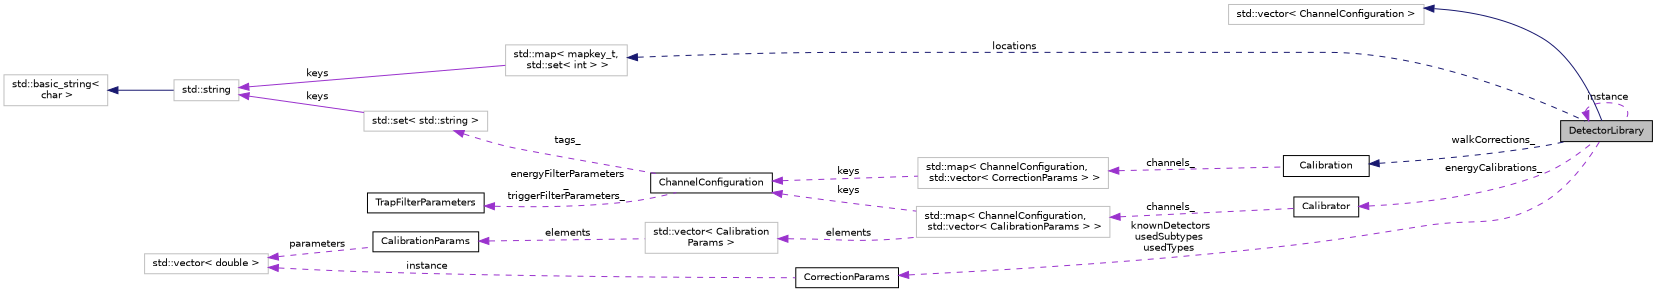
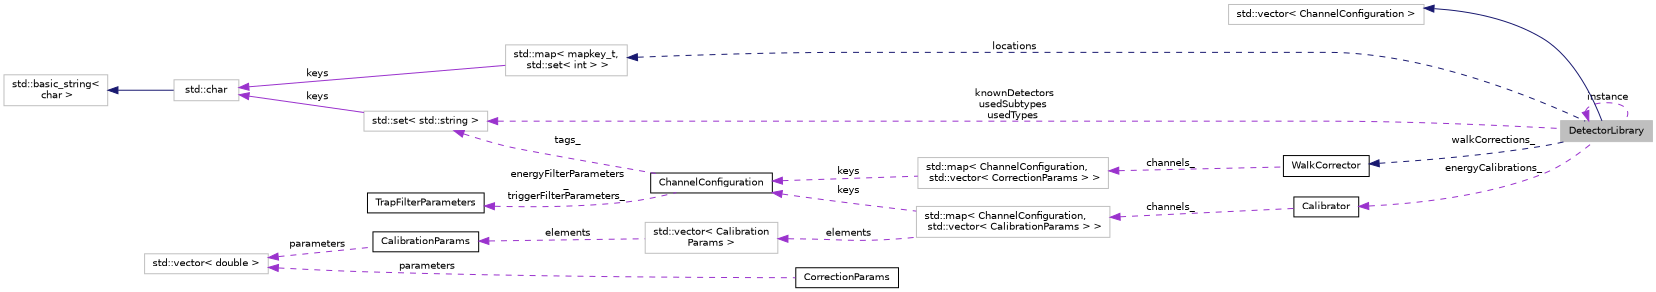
node "std::string": label "std::string" -> "std::char"
node "DetectorLibrary": color black -> grey75
node "Calibration": label "Calibration" -> "WalkCorrector"
edge "DetectorLibrary" -> "CorrectionParams": now "DetectorLibrary" -> "std::set< std::string >"
edge "CorrectionParams" -> "std::vector< double >": label " instance" -> " parameters"
